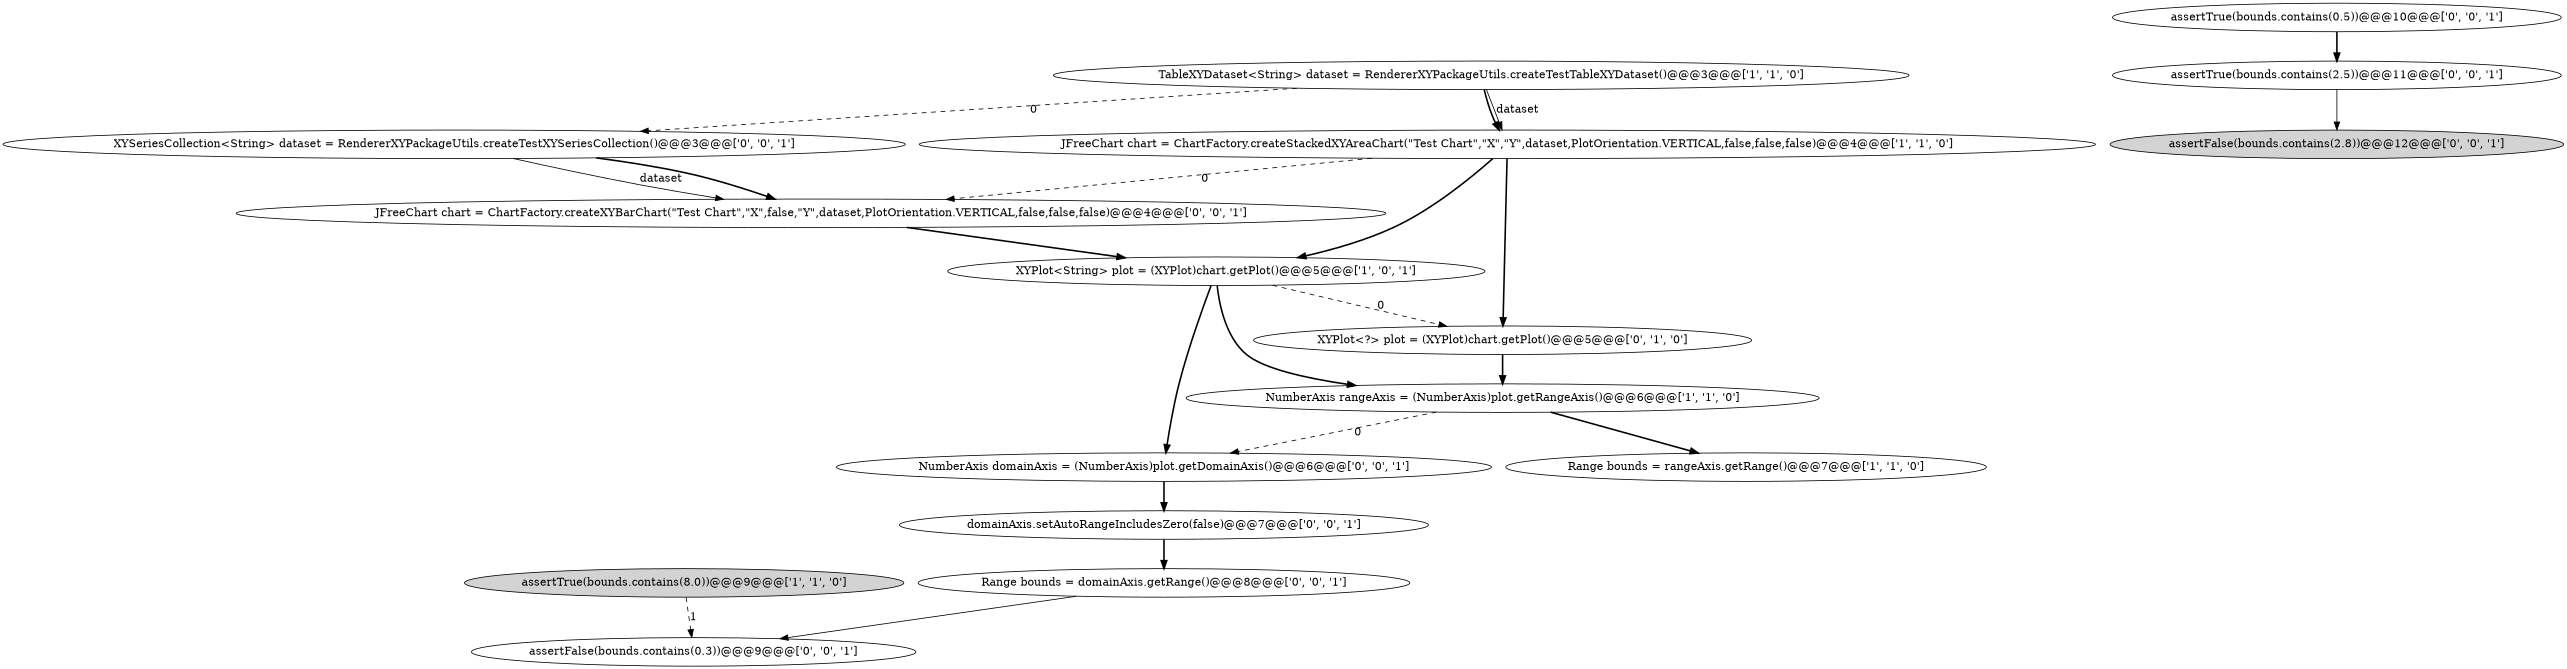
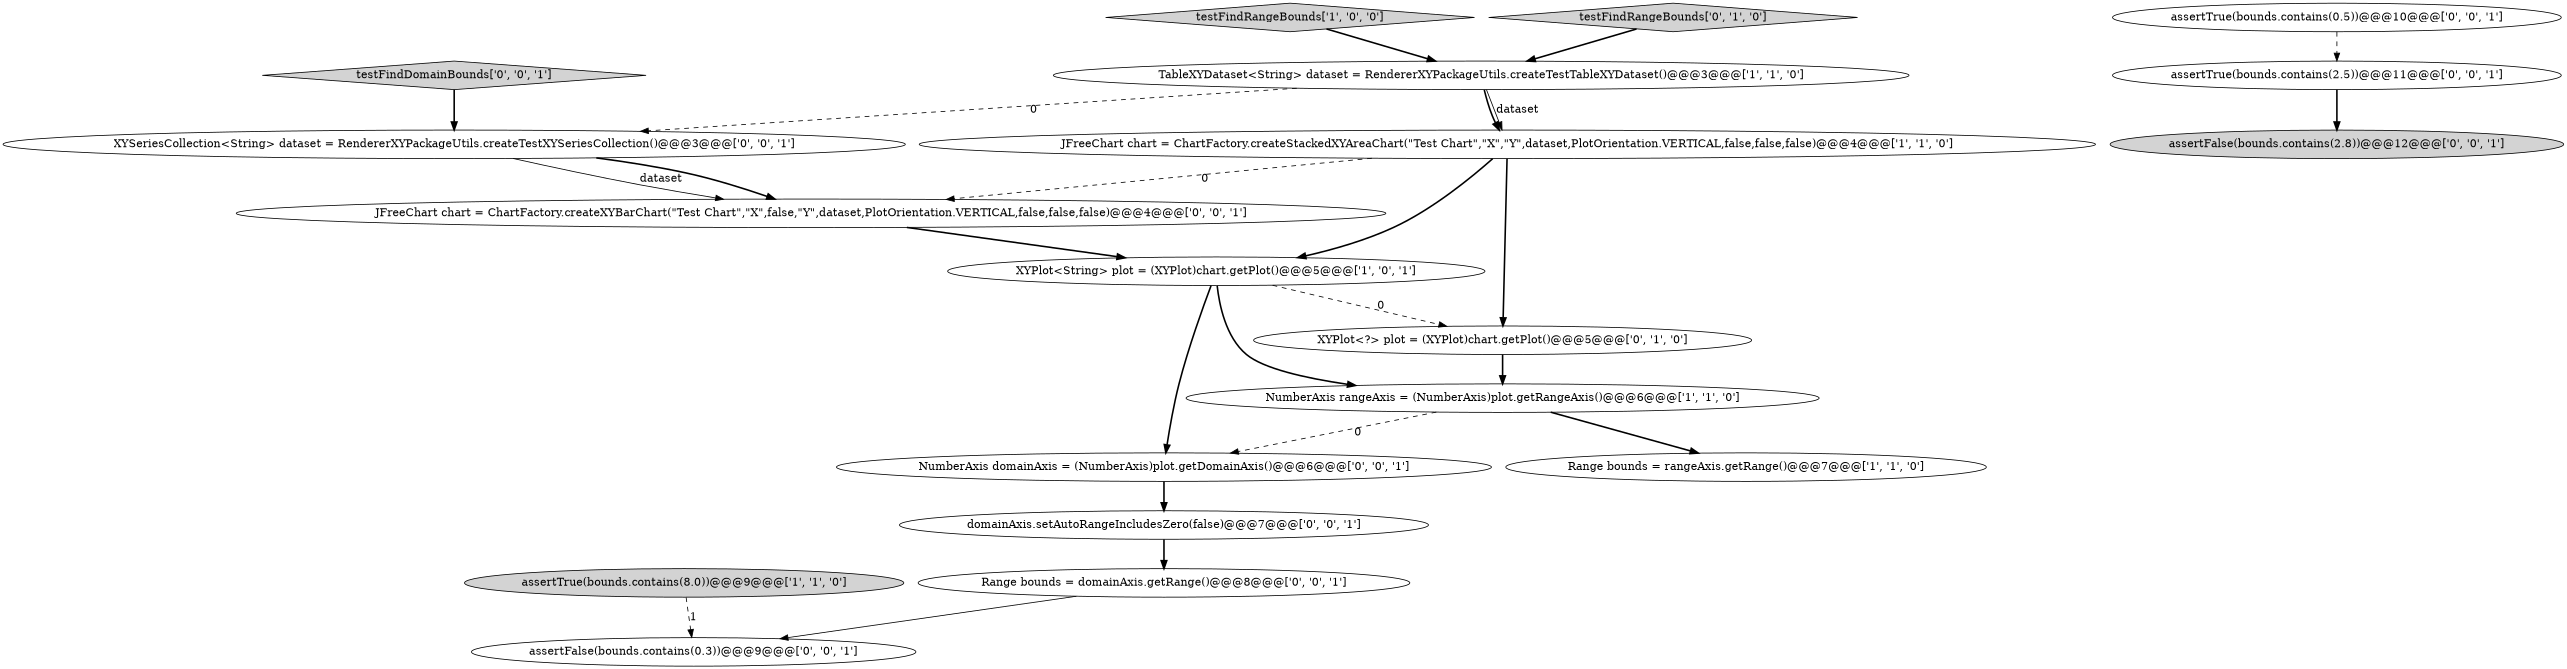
node "testFindRangeBounds['1', '0', '0']": added
node "testFindRangeBounds['0', '1', '0']": added
edge "assertTrue(bounds.contains(0.5))@@@10@@@['0', '0', '1']" -> "assertTrue(bounds.contains(2.5))@@@11@@@['0', '0', '1']": style bold -> dashed
node "testFindDomainBounds['0', '0', '1']": added
edge "assertTrue(bounds.contains(2.5))@@@11@@@['0', '0', '1']" -> "assertFalse(bounds.contains(2.8))@@@12@@@['0', '0', '1']": style solid -> bold
